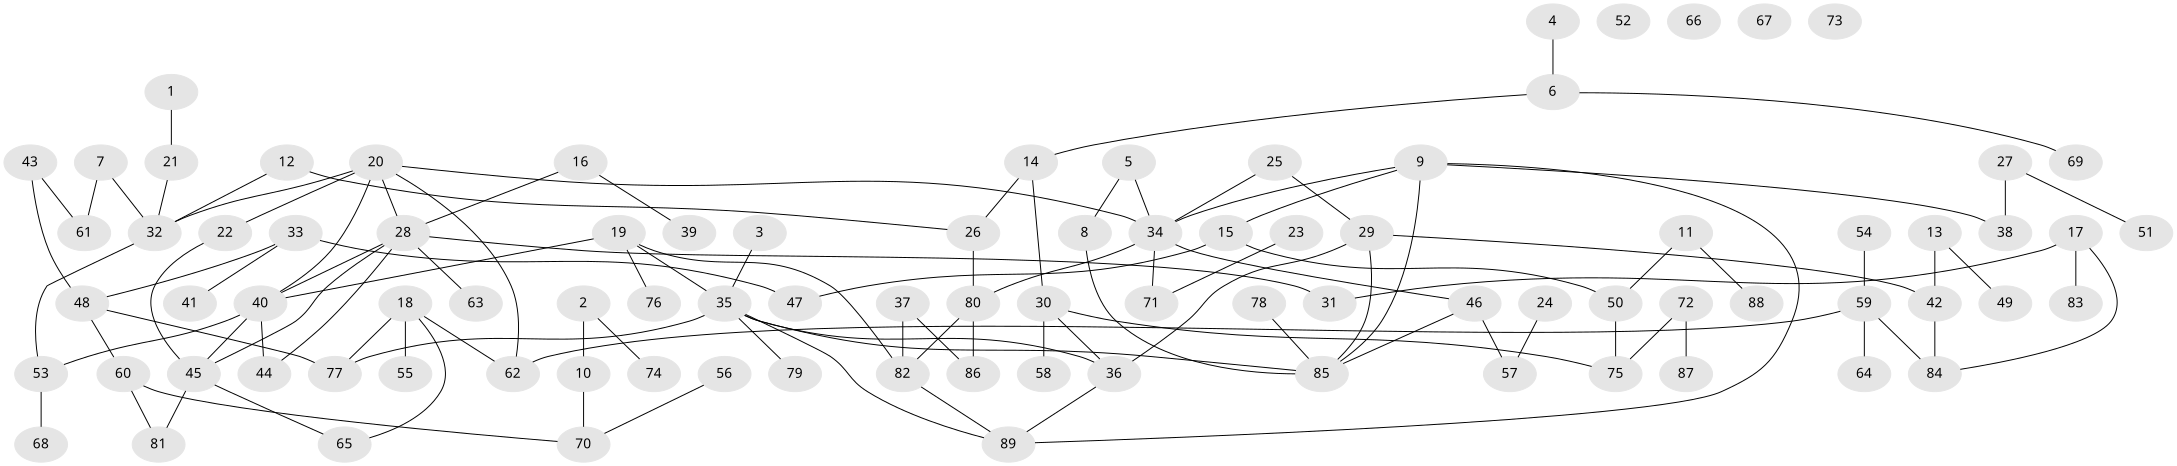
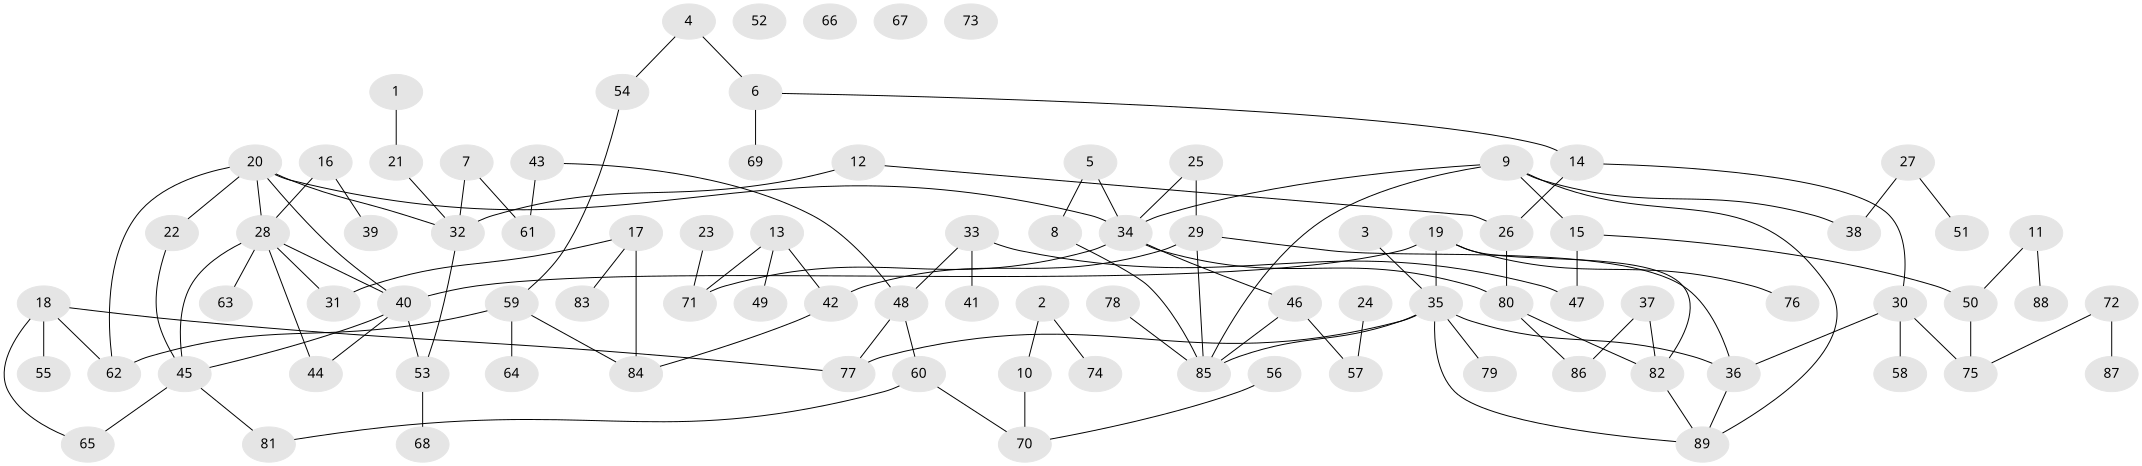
edge "4" -- "54": added
edge "13" -- "71": added
